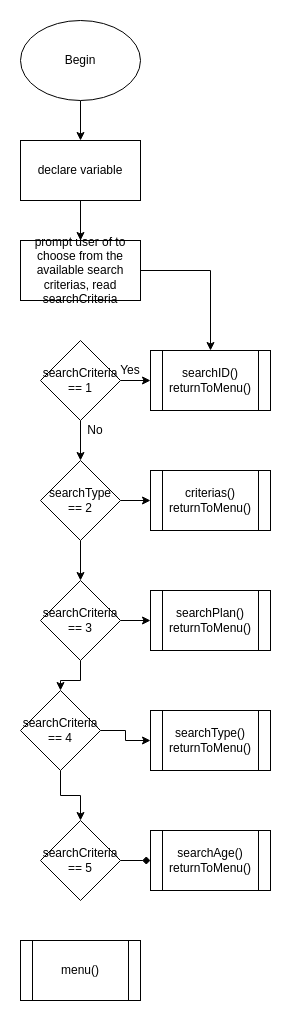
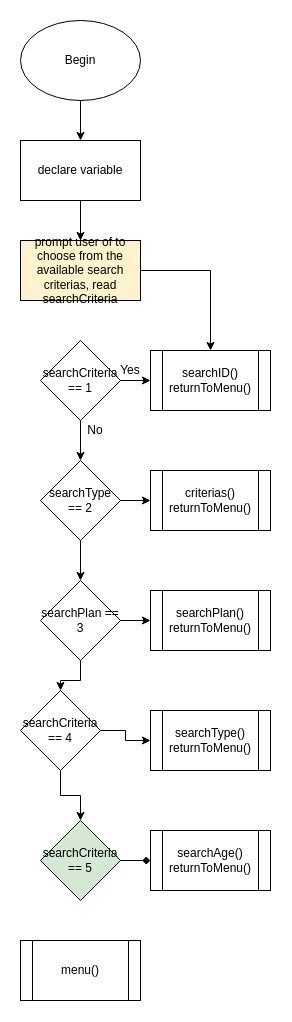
node "prompt user of to choose from the available search criterias, read searchCriteria": fillcolor #ffffff -> #fff2cc
node "searchCriteria == 3": label "searchCriteria == 3" -> "searchPlan == 3"
node "searchCriteria == 5": fillcolor #ffffff -> #d5e8d4
